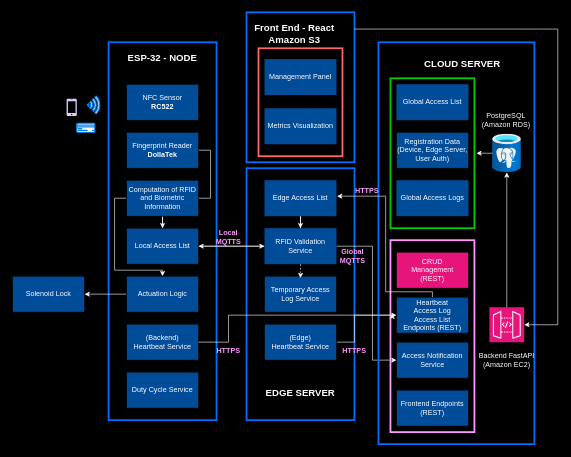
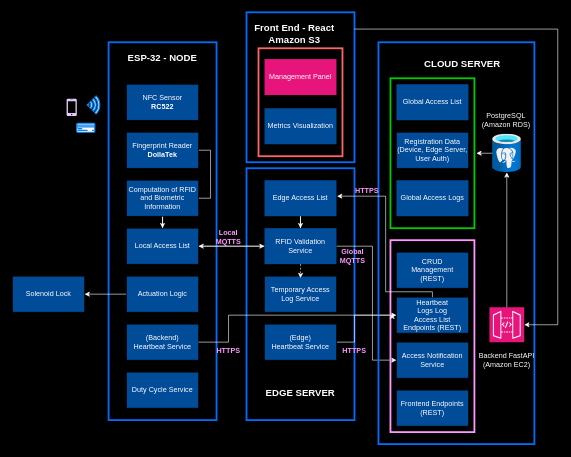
node "Management Panel": fillcolor #004c99 -> #e7157b
edge "Computation of RFID and Biometric Information" -> "Actuation Logic": removed
node "CRUD Management (REST)": fillcolor #e7157b -> #004c99
node "Heartbeat Access Log Access List Endpoints (REST)": label "Heartbeat Access Log Access List Endpoints (REST)" -> "Heartbeat Logs Log Access List Endpoints (REST)"
